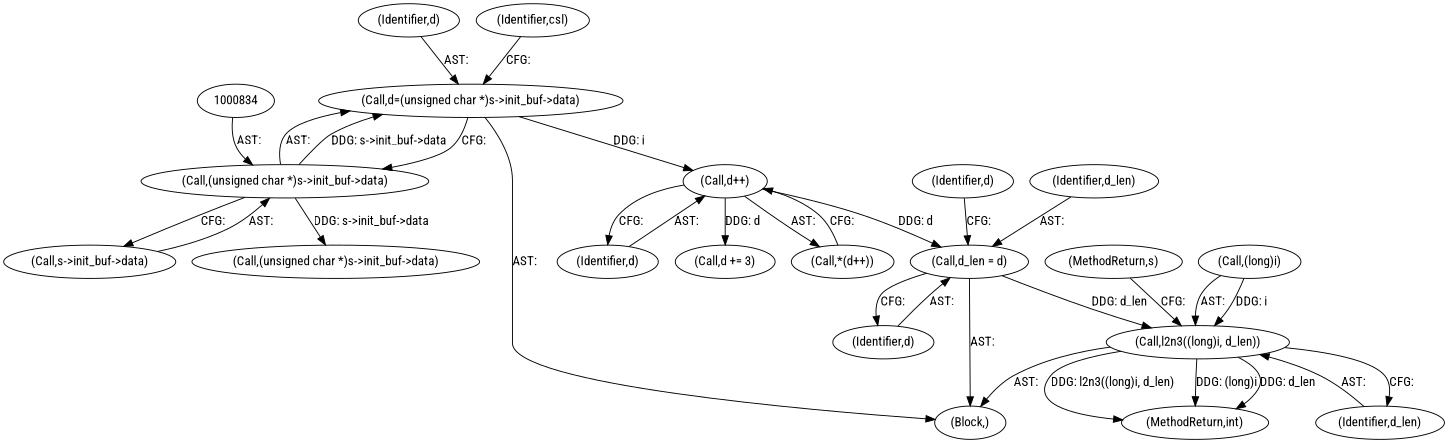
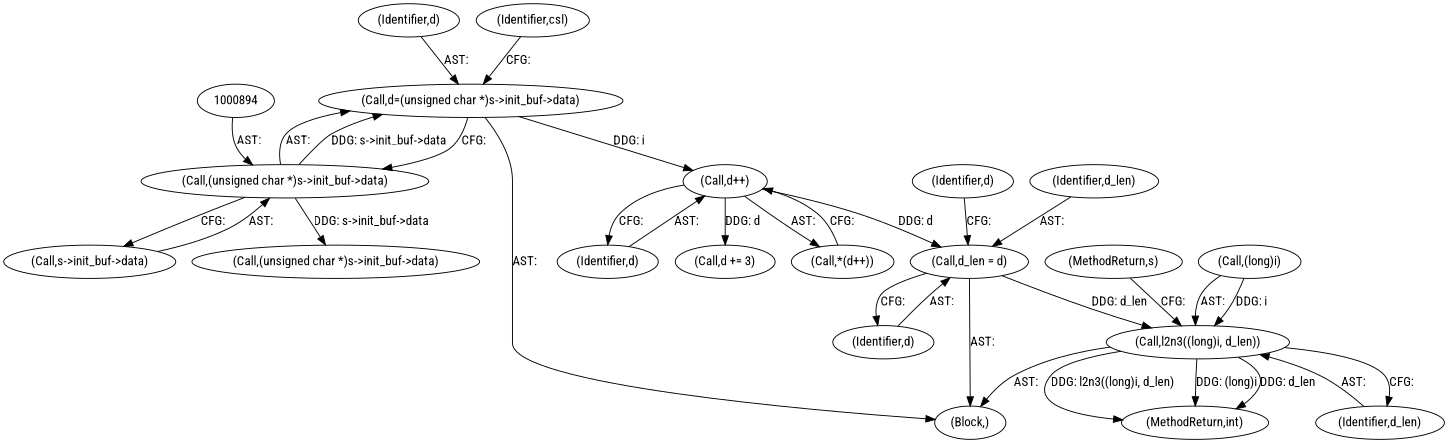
node "1000834": label "1000834" -> "1000894"
